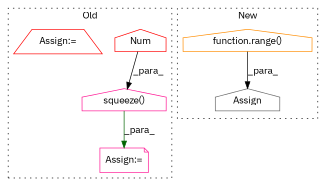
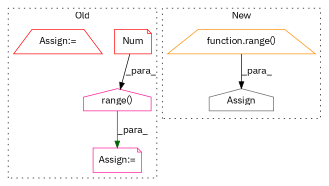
node "Num": shape house -> note
node "function.range()": shape house -> trapezium
node "squeeze()": label "squeeze()" -> "range()"
